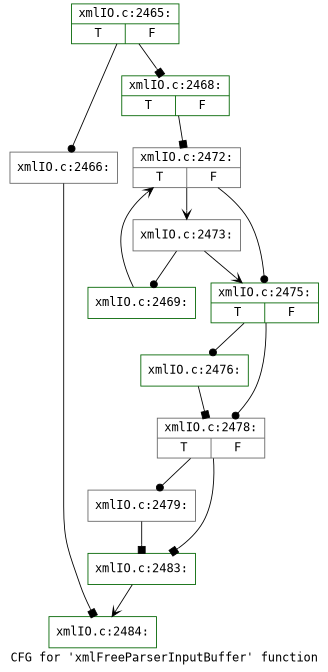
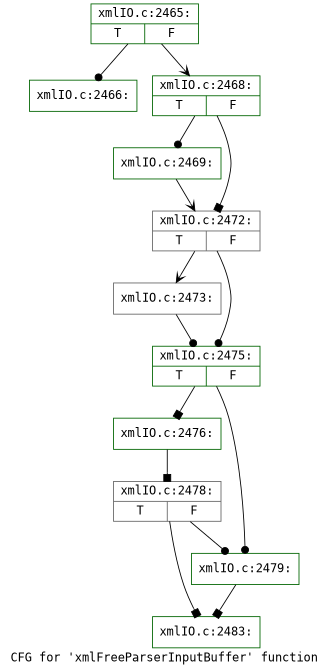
edge "xmlIO.c:2465:" -> "xmlIO.c:2468:": arrowhead box -> vee
node "xmlIO.c:2466:": color gray40 -> darkgreen
edge "xmlIO.c:2473:" -> "xmlIO.c:2475:": arrowhead vee -> dot
edge "xmlIO.c:2473:" -> "xmlIO.c:2469:": now "xmlIO.c:2468:" -> "xmlIO.c:2469:"
edge "xmlIO.c:2475:" -> "xmlIO.c:2476:": arrowhead dot -> box
edge "xmlIO.c:2475:" -> "xmlIO.c:2478:": now "xmlIO.c:2475:" -> "xmlIO.c:2479:"
node "xmlIO.c:2479:": color gray40 -> darkgreen
node "xmlIO.c:2484:": removed
